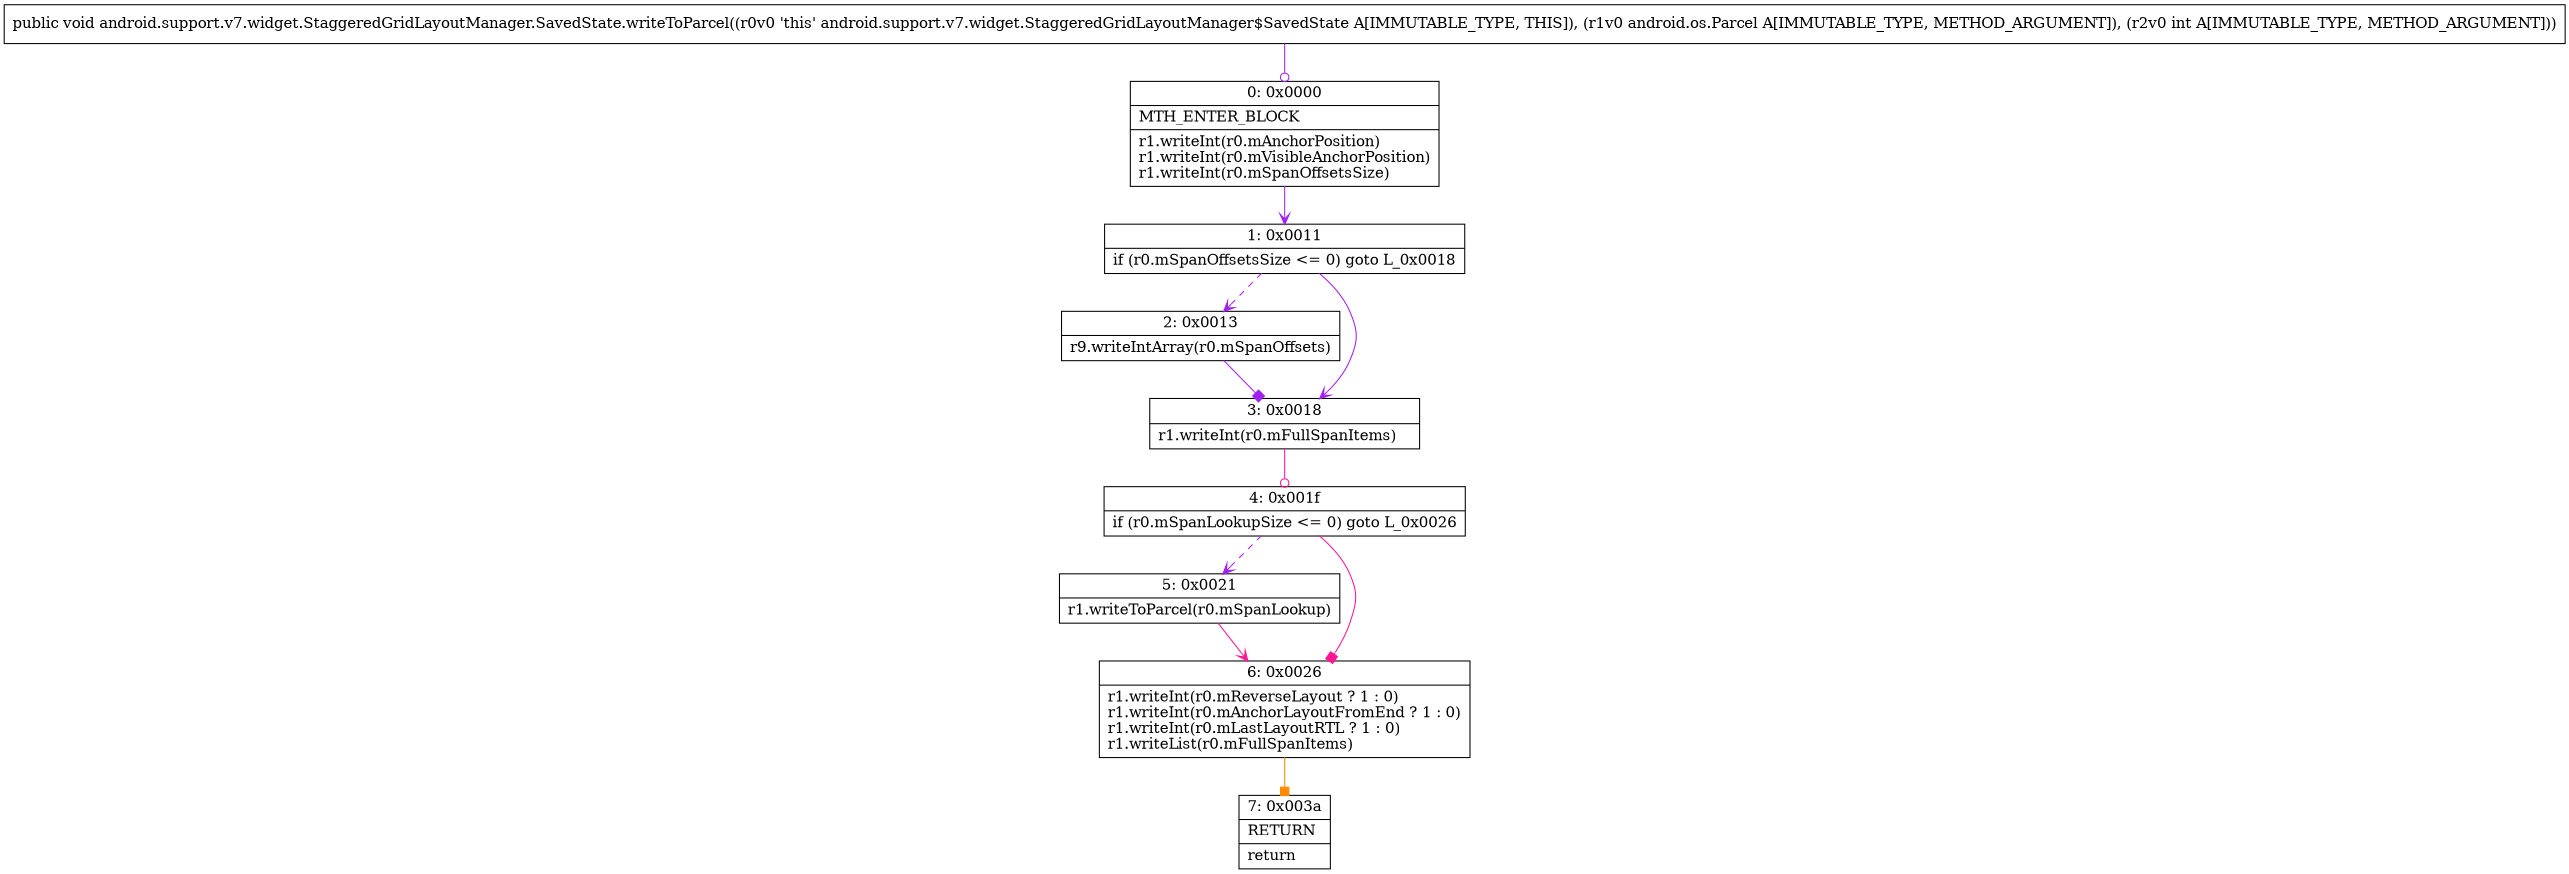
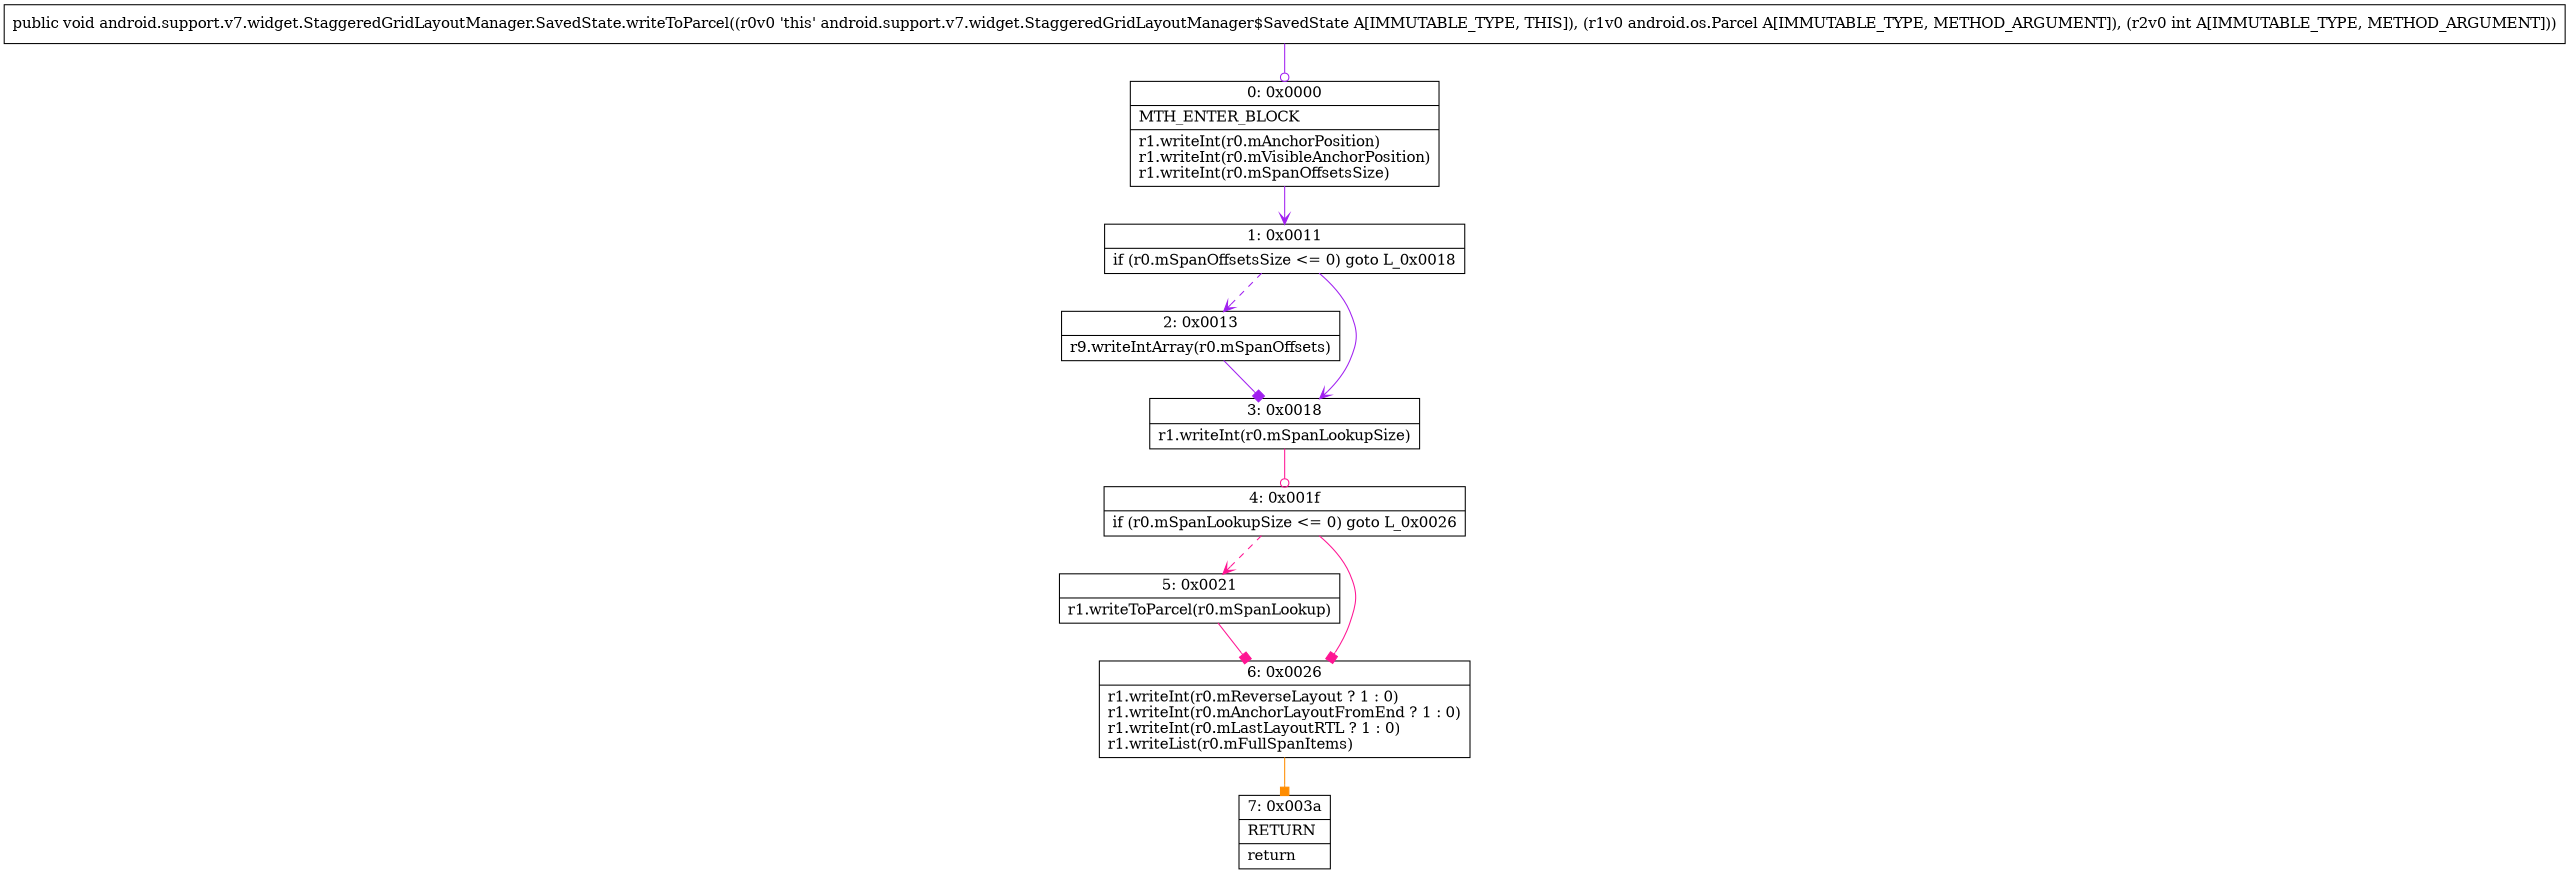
node "3: 0x0018": text "r1.writeInt(r0.mFullSpanItems)" -> "r1.writeInt(r0.mSpanLookupSize)"
edge "4: 0x001f" -> "5: 0x0021": color purple -> deeppink
edge "5: 0x0021" -> "6: 0x0026": arrowhead vee -> box
